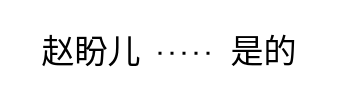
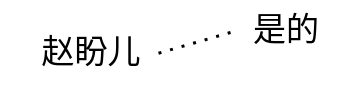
node "是的": moved (263, 53) -> (286, 31)
